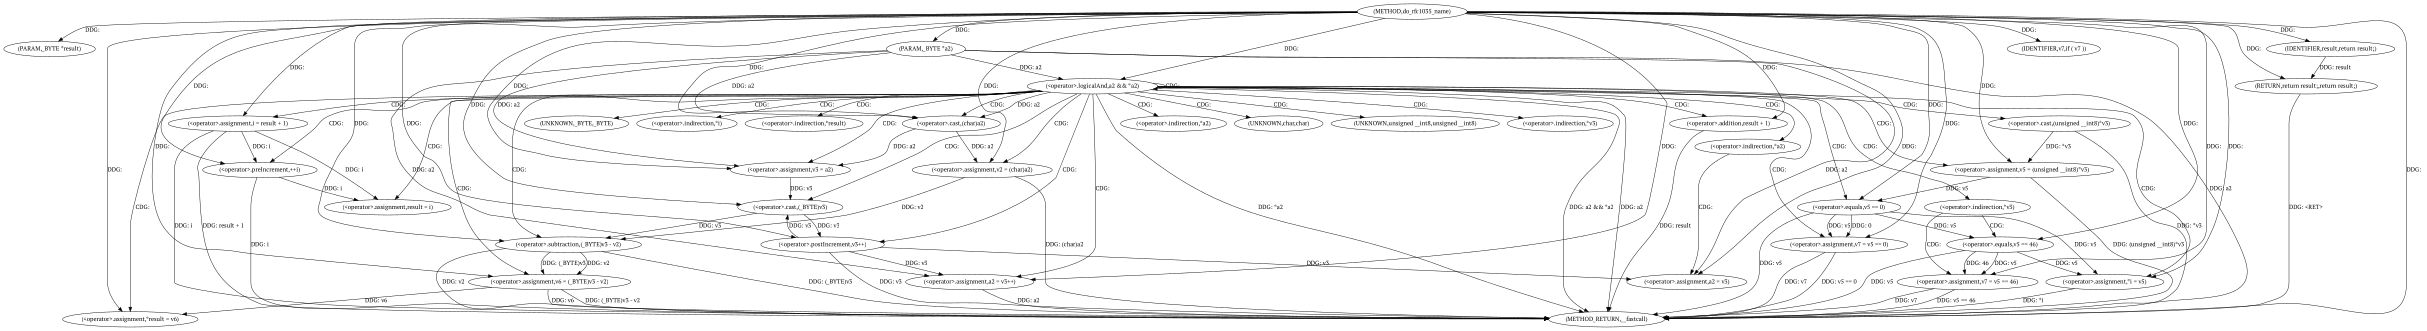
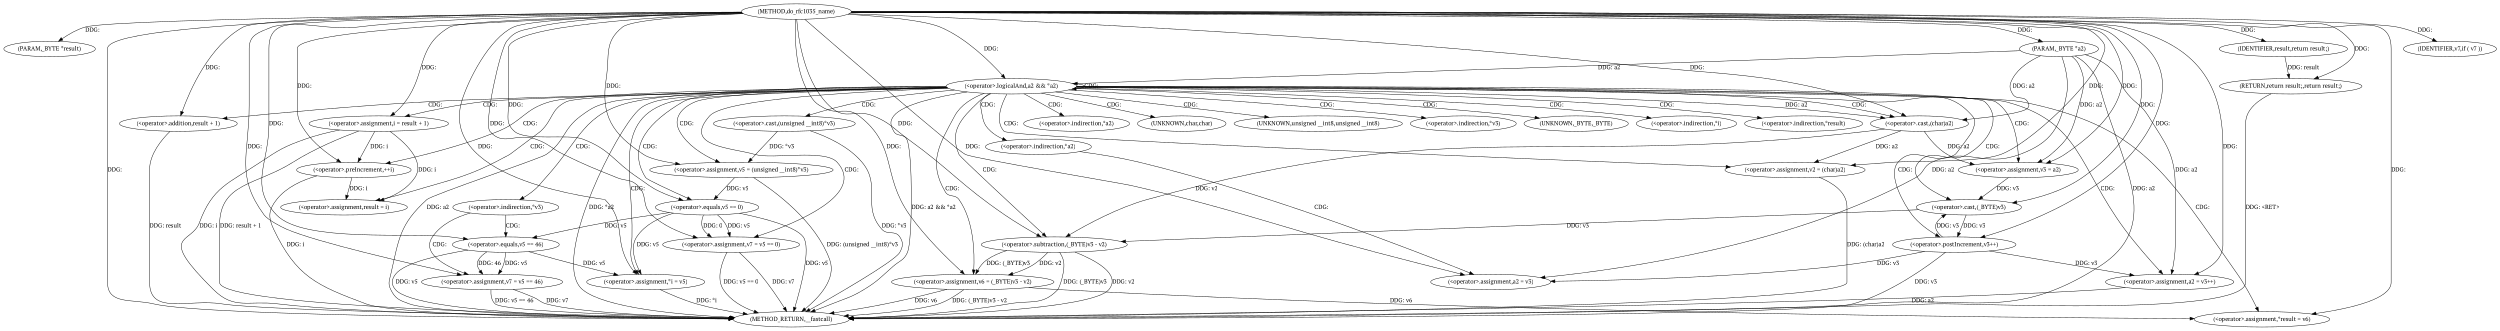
edge "(<operator>.assignment,v2 = (char)a2)" -> "(<operator>.subtraction,(_BYTE)v3 - v2)": now "(<operator>.cast,(char)a2)" -> "(<operator>.subtraction,(_BYTE)v3 - v2)"
